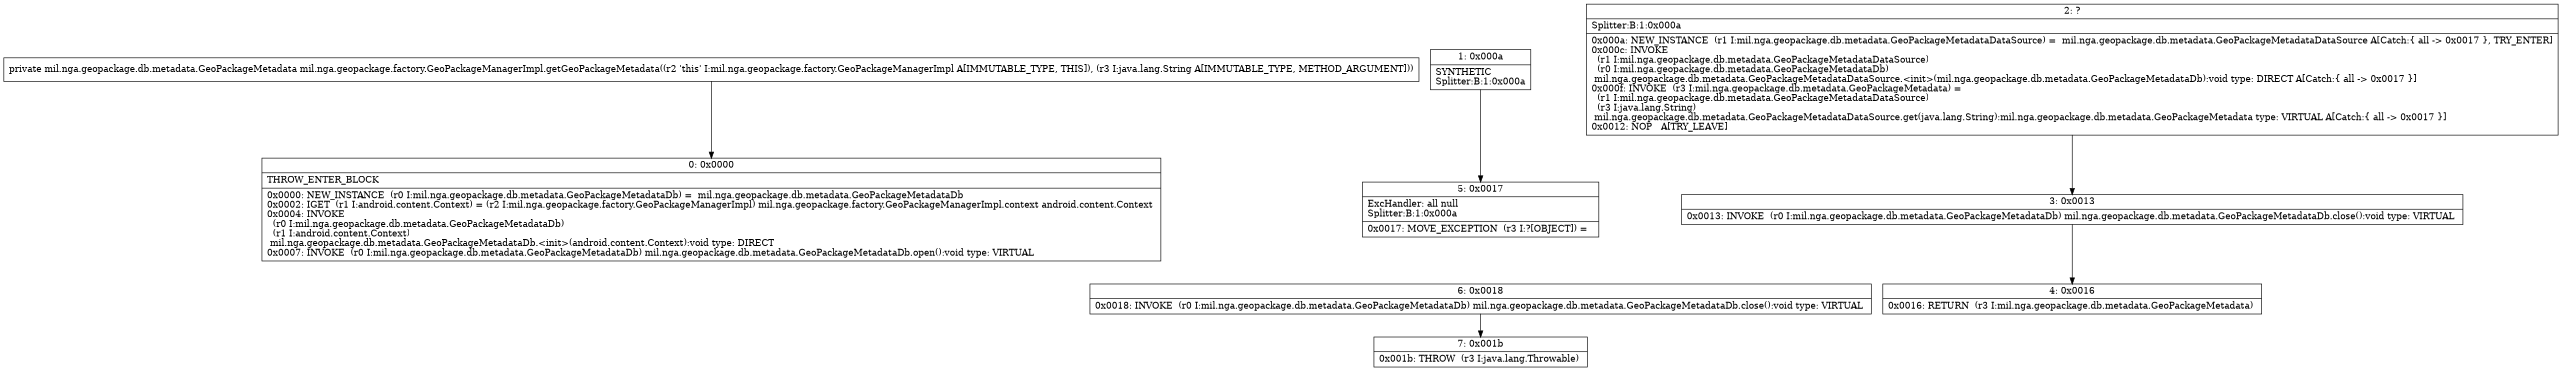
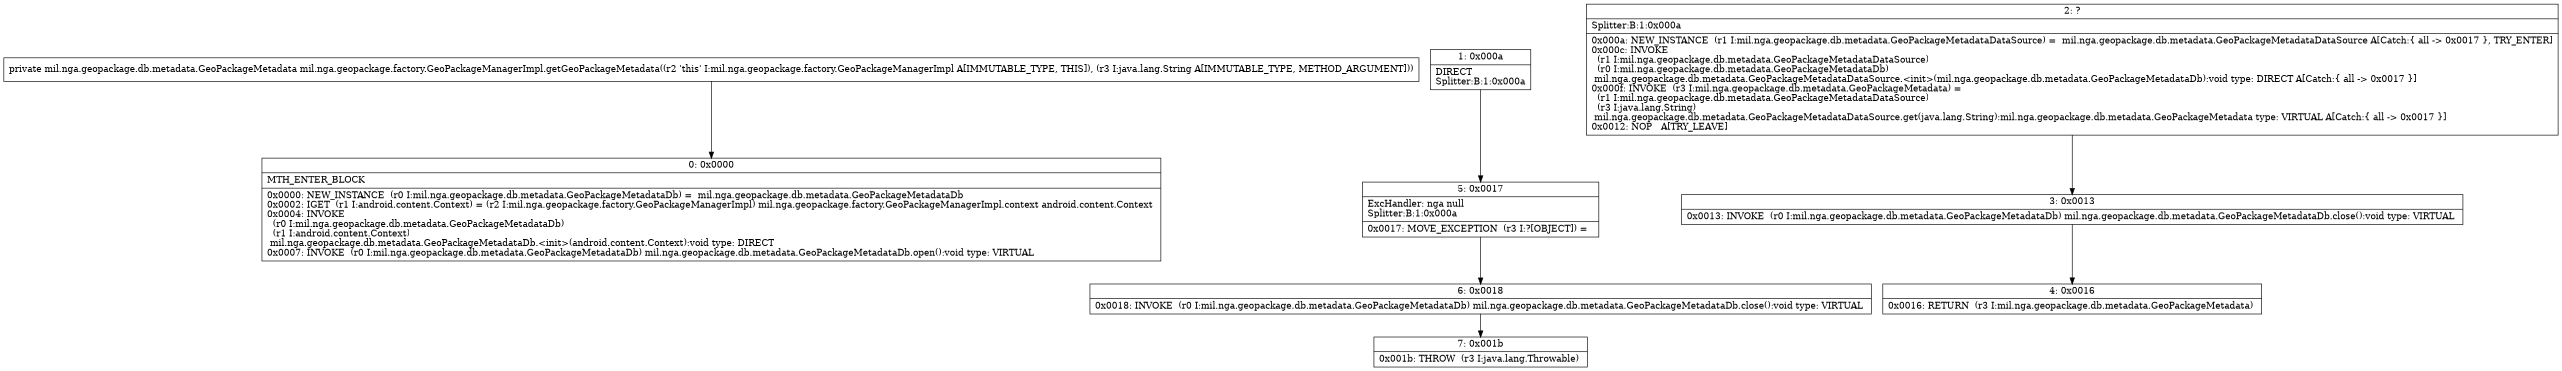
node "1: 0x000a": text "SYNTHETIC" -> "DIRECT"
node "0: 0x0000": text "THROW_ENTER_BLOCK" -> "MTH_ENTER_BLOCK"
node "5: 0x0017": text "ExcHandler: all null" -> "ExcHandler: nga null"
edge "5: 0x0017" -> "6: 0x0018": added
